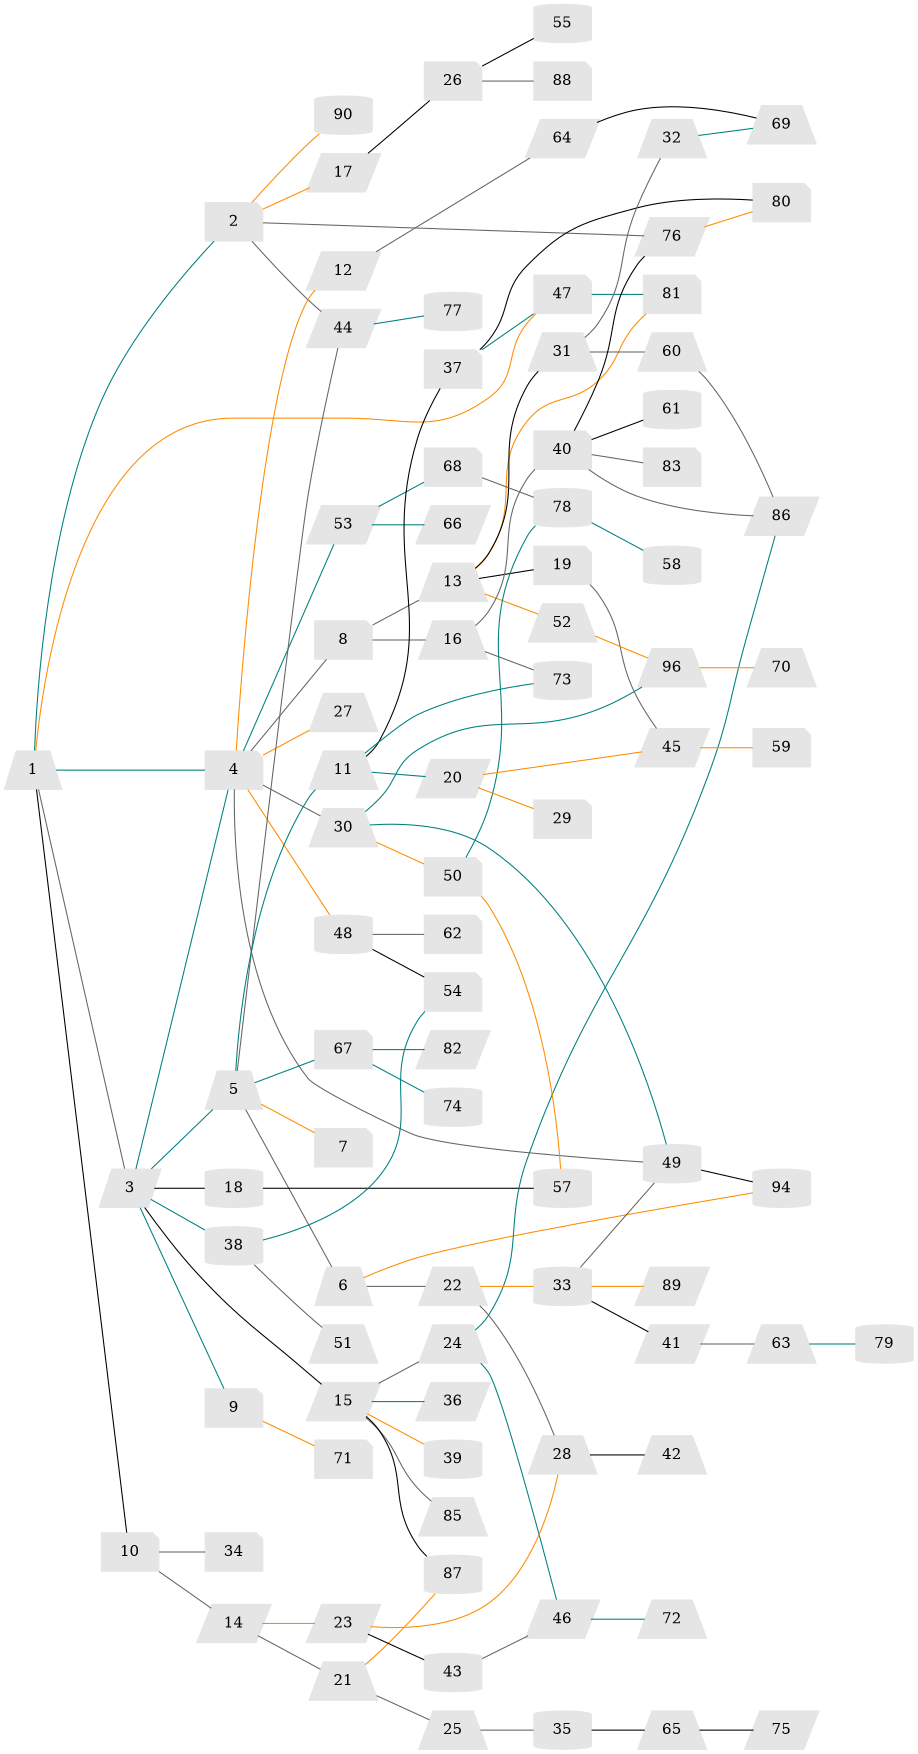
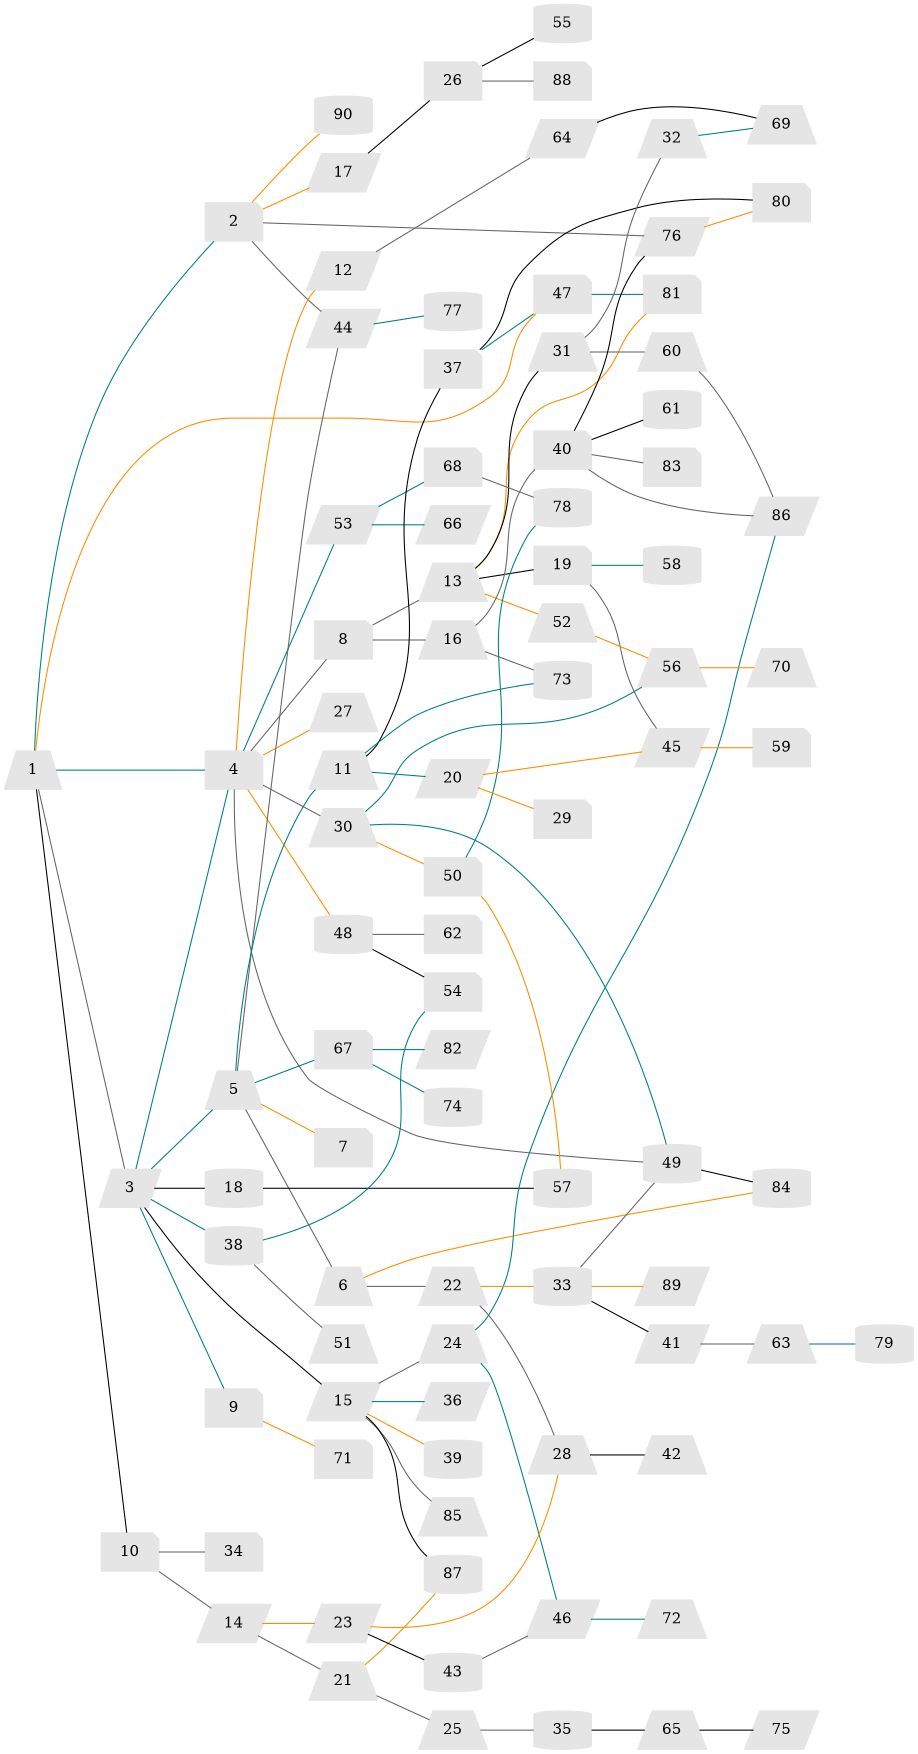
edge "78" -- "58": now "19" -- "58"
node "96": label "96" -> "56"
node "94": label "94" -> "84"
